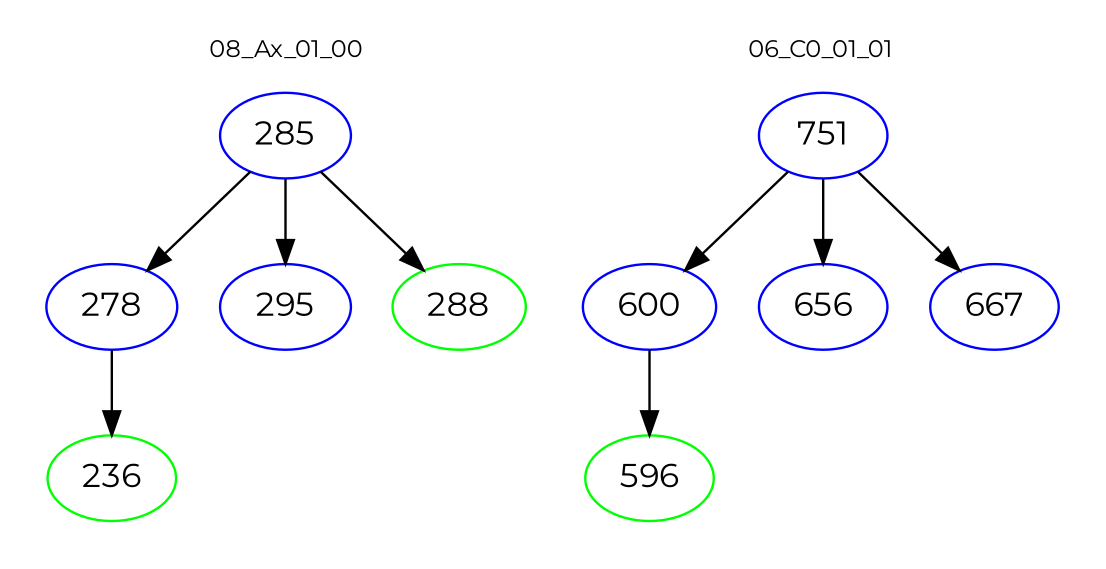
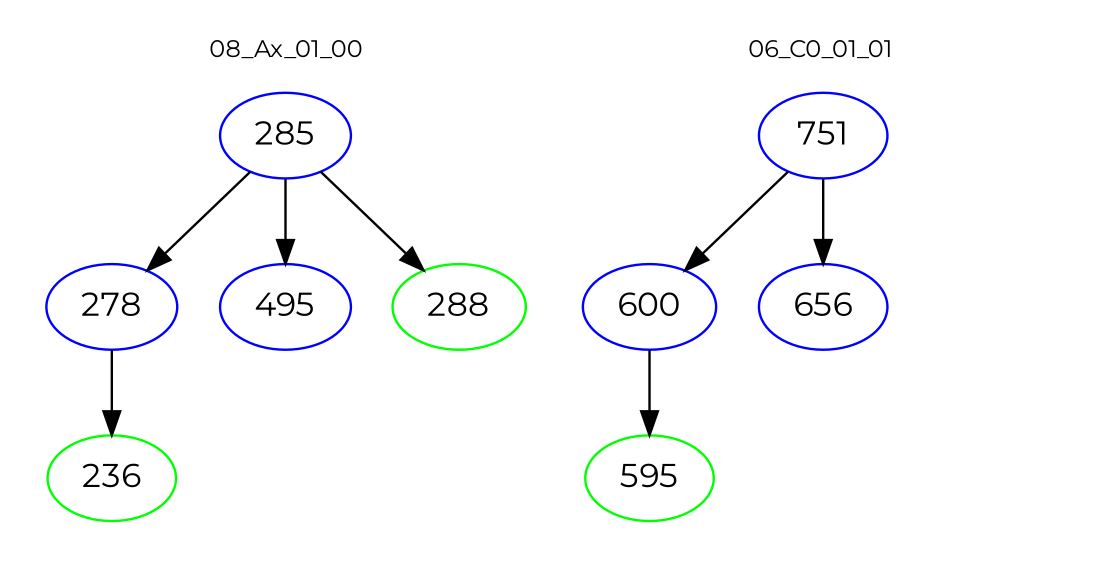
node "295": label "295" -> "495"
node "667": removed
node "596": label "596" -> "595"
